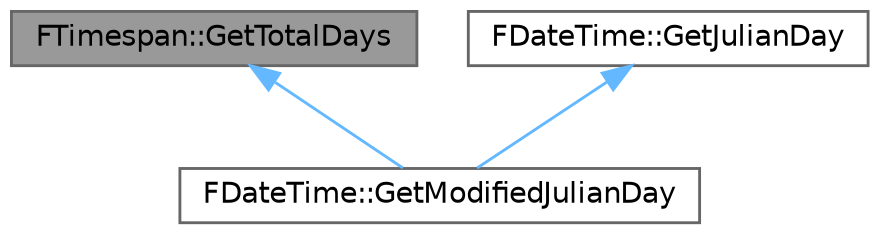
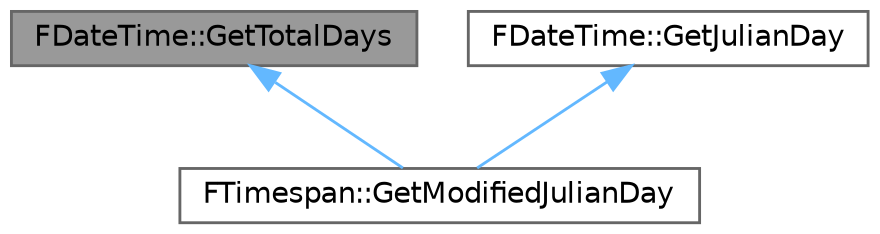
node "FTimespan::GetTotalDays": label "FTimespan::GetTotalDays" -> "FDateTime::GetTotalDays"
node "FDateTime::GetModifiedJulianDay": label "FDateTime::GetModifiedJulianDay" -> "FTimespan::GetModifiedJulianDay"
